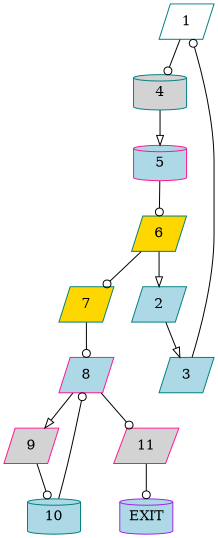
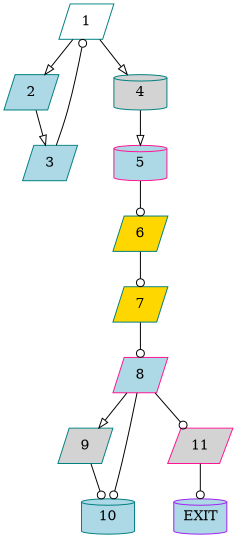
edge "1" -> "4": arrowhead odot -> onormal
edge "6" -> "2": now "1" -> "2"
node "9": color deeppink -> teal
edge "10" -> "8": reversed
